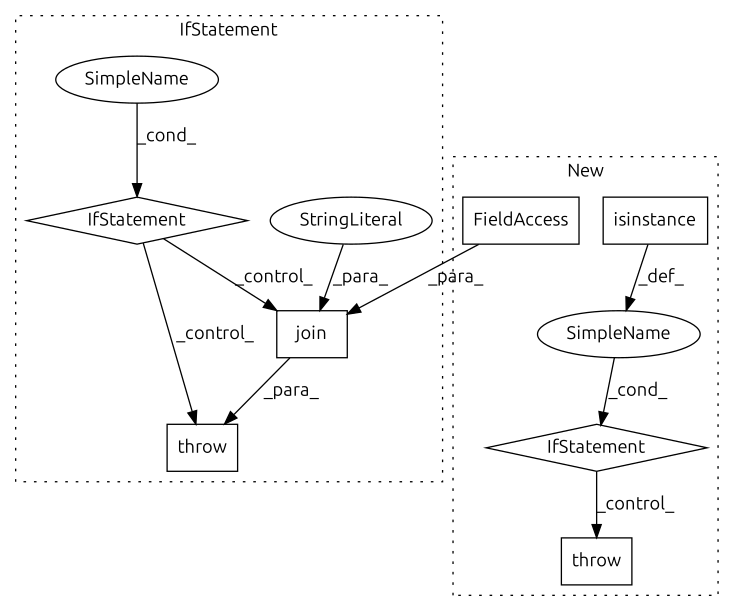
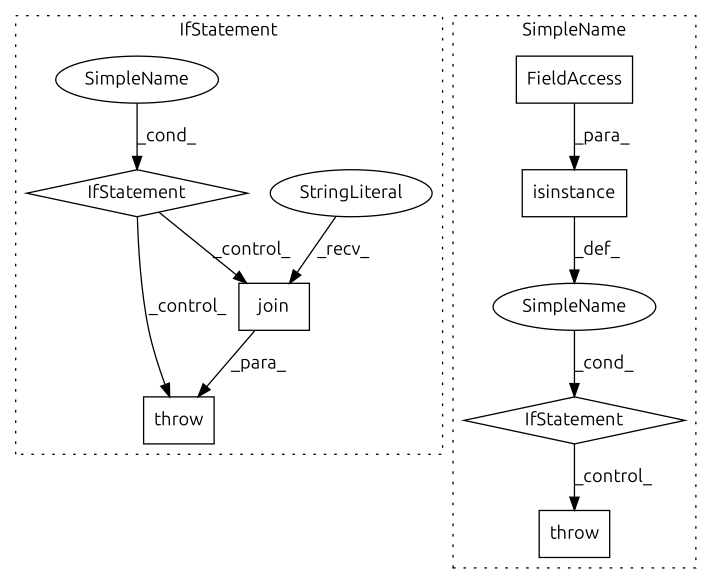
cluster "New": label "New" -> "SimpleName"
edge "FieldAccess" -> "join": now "FieldAccess" -> "isinstance"
edge "StringLiteral" -> "join": label "_para_" -> "_recv_"
